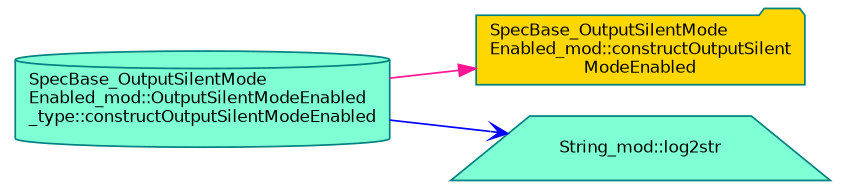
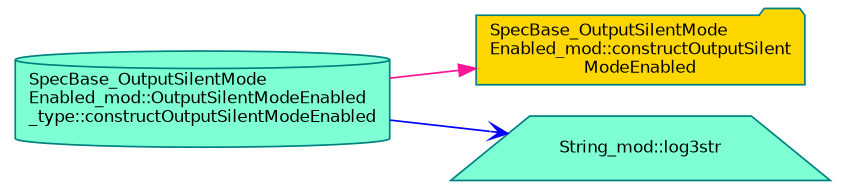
node "String_mod::log2str": label "String_mod::log2str" -> "String_mod::log3str"
